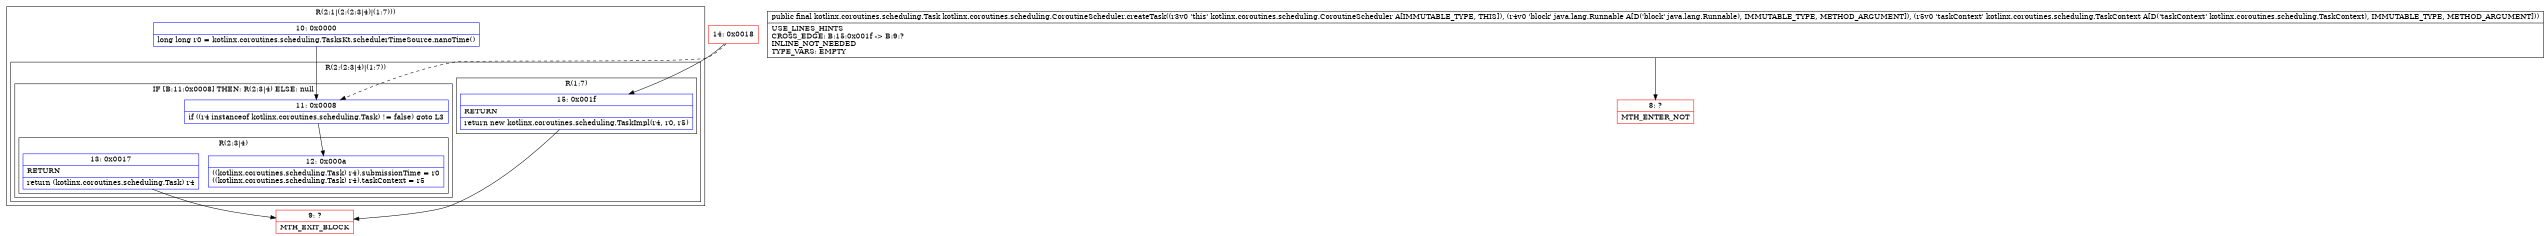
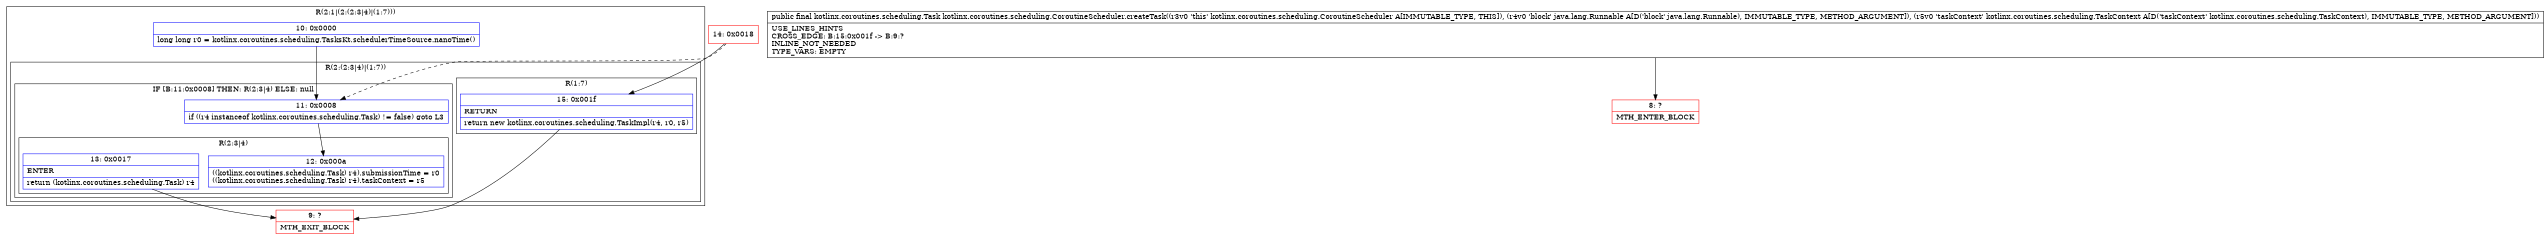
node "8: ?": text "MTH_ENTER_NOT" -> "MTH_ENTER_BLOCK"
node "13: 0x0017": text "RETURN" -> "ENTER"
